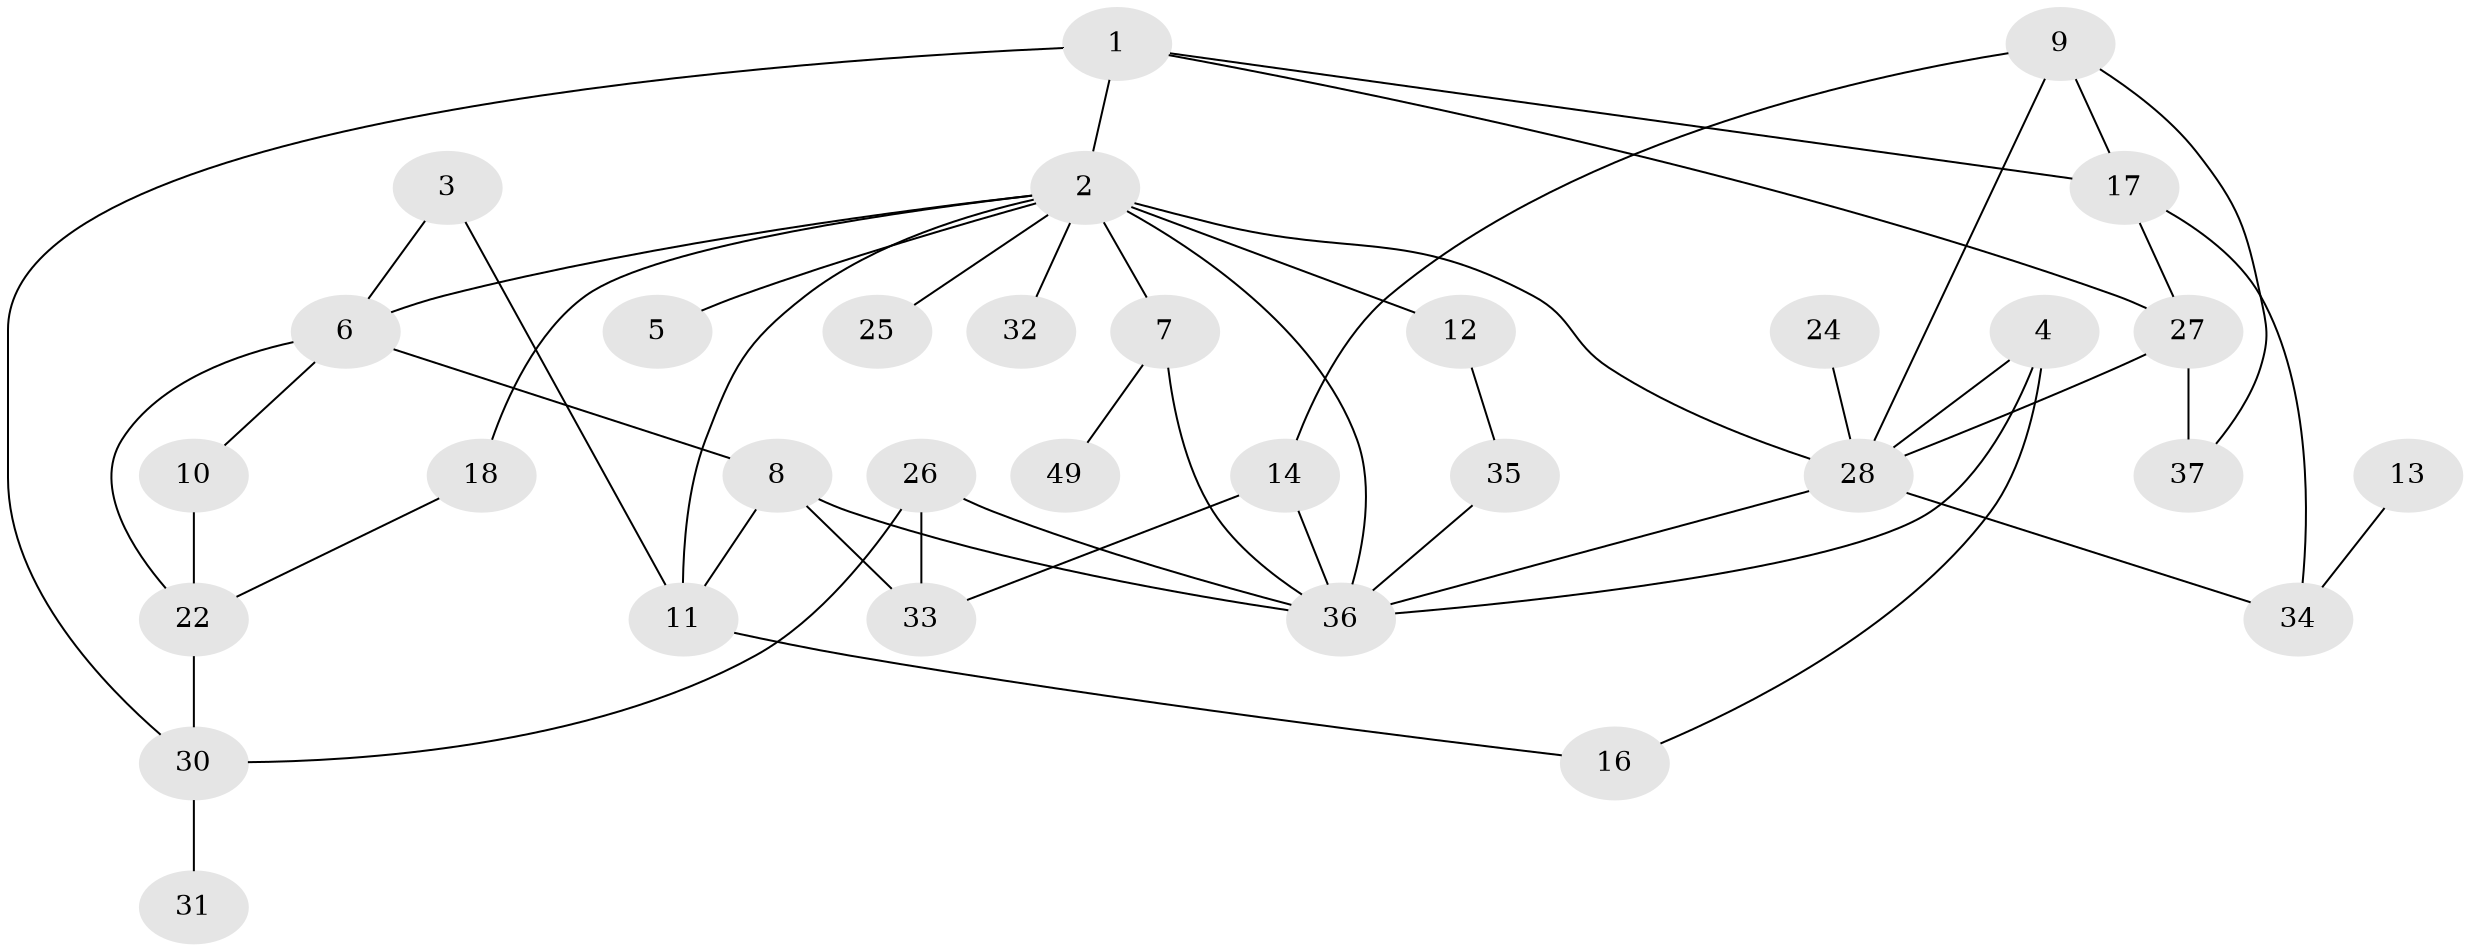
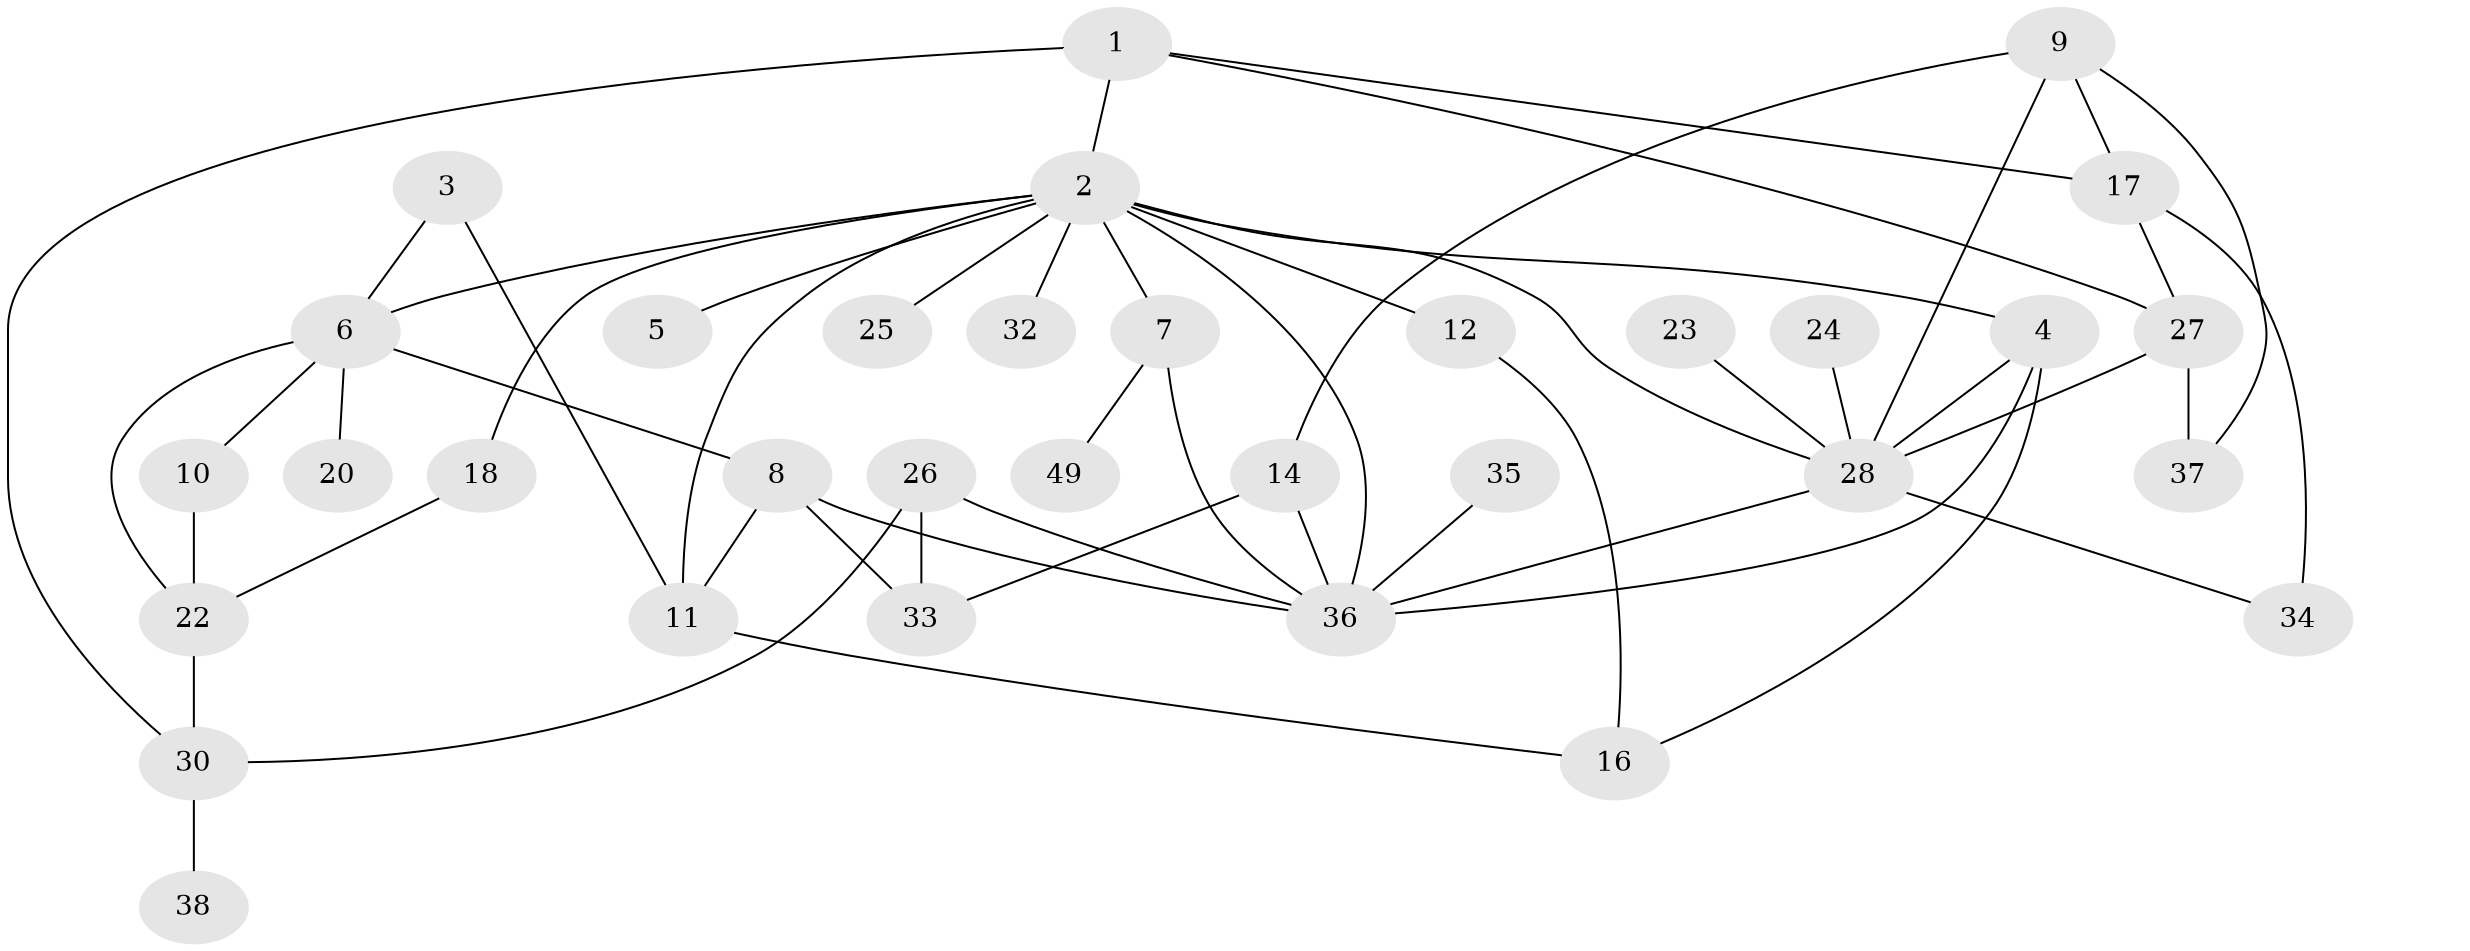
edge "2" -- "4": added
node "23": added
edge "12" -- "35": now "12" -- "16"
node "20": added
node "13": removed
node "31": label "31" -> "38"
